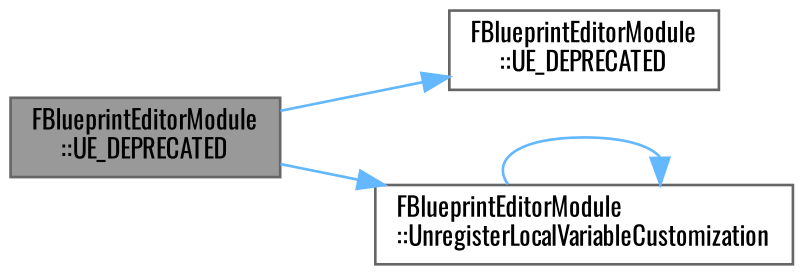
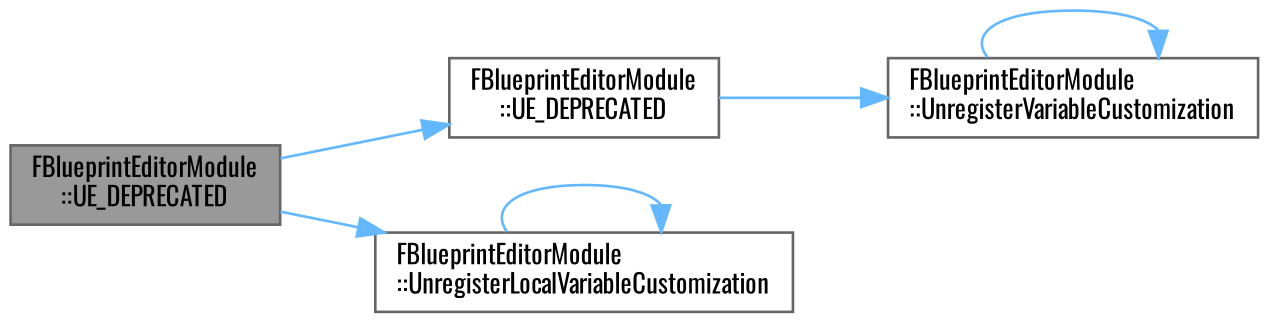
node "FBlueprintEditorModule ::UnregisterVariableCustomization": added
